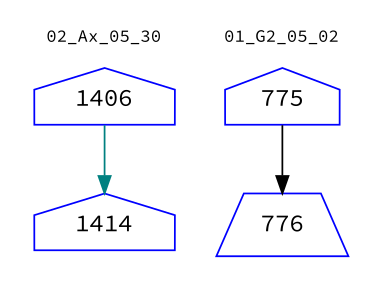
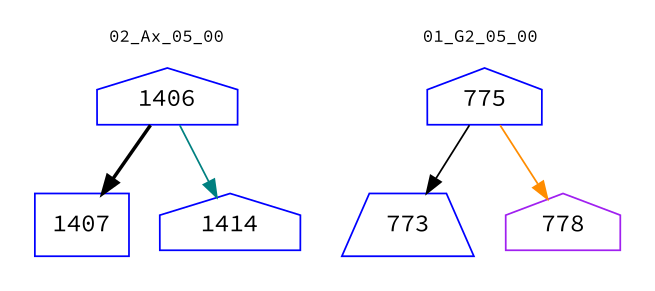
cluster "02_Ax_05_30": label "02_Ax_05_30" -> "02_Ax_05_00"
cluster "01_G2_05_02": label "01_G2_05_02" -> "01_G2_05_00"
node "1407": added
node "776": label "776" -> "773"
node "778": added
